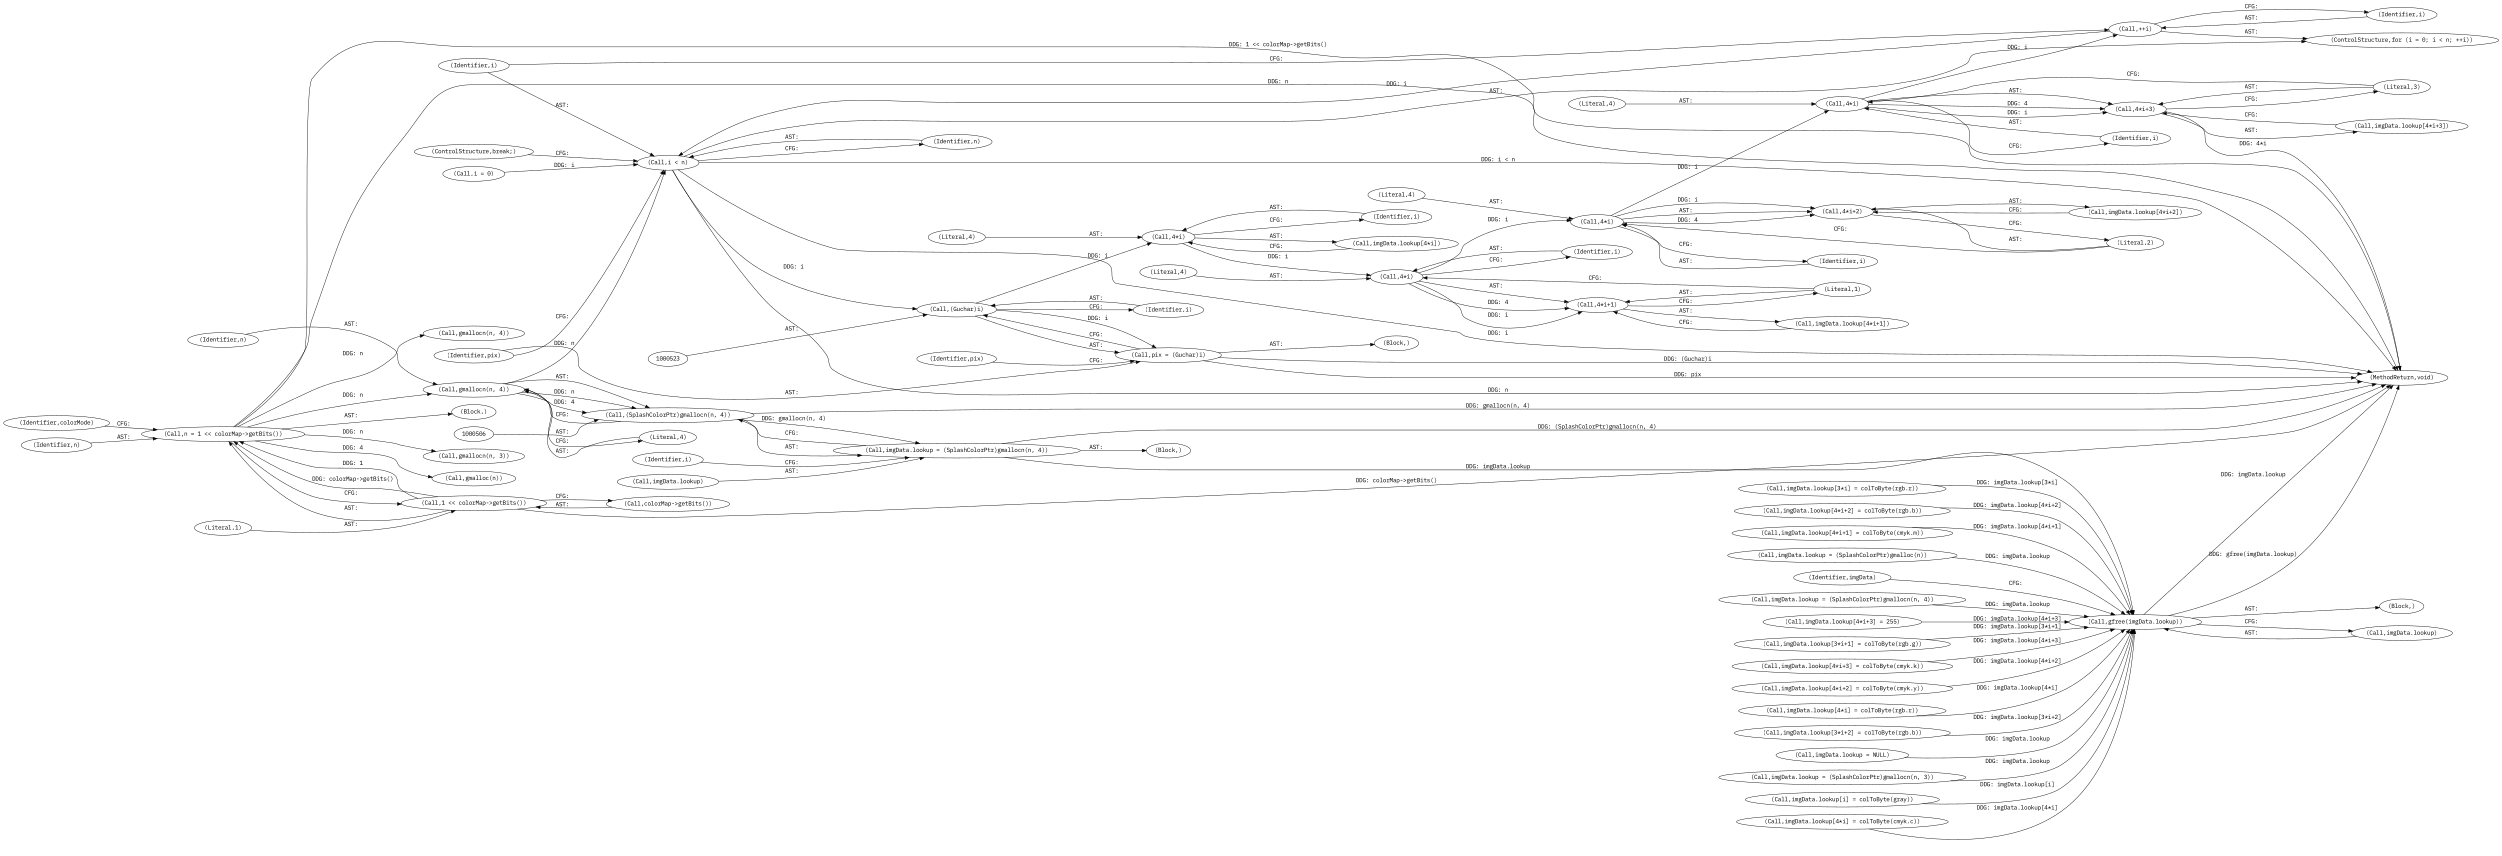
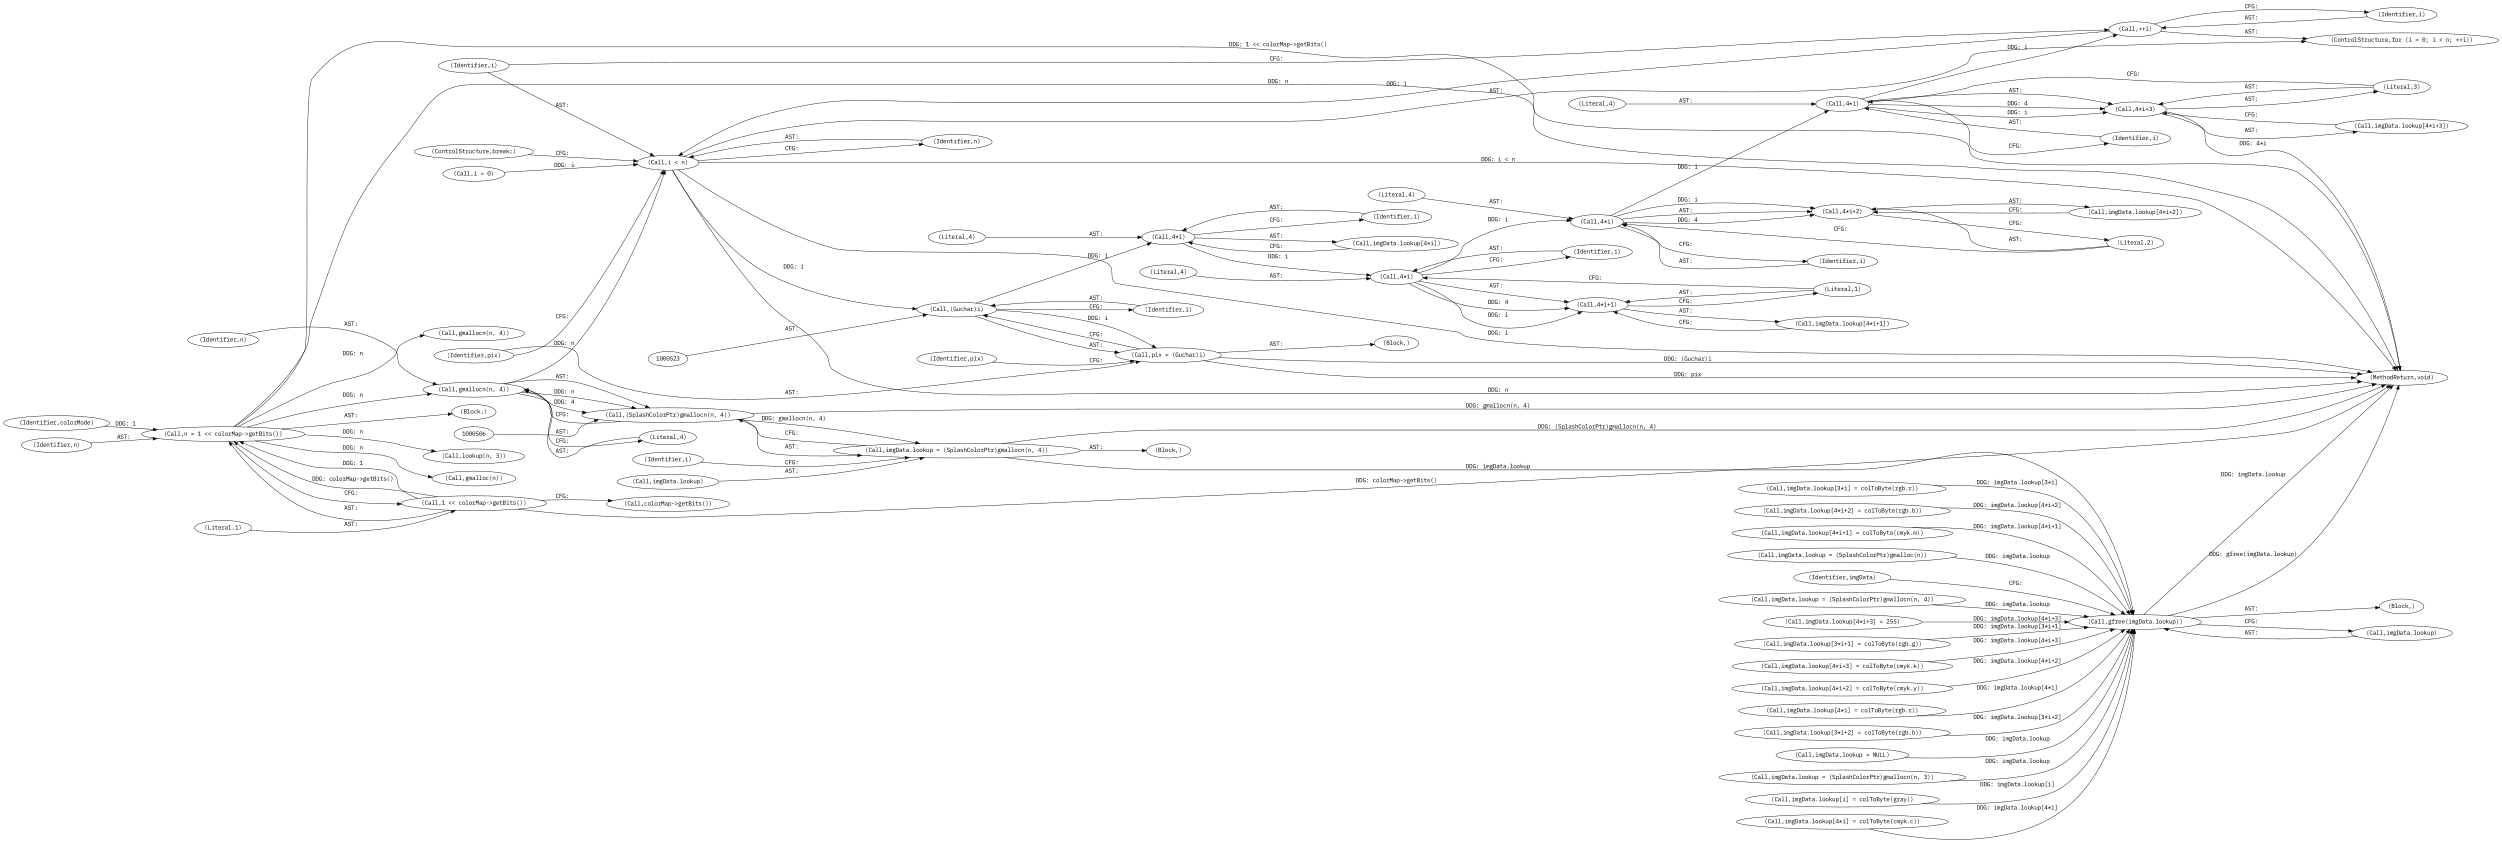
edge "(Call,4*i+3)" -> "(Literal,3)": label "CFG: " -> "AST: "
edge "(Identifier,colorMode)" -> "(Call,n = 1 << colorMap->getBits())": label "CFG: " -> "DDG: 1"
edge "(Call,n = 1 << colorMap->getBits())" -> "(Call,gmalloc(n))": label "DDG: 4" -> "DDG: n"
node "(Call,gmallocn(n, 3))": label "(Call,gmallocn(n, 3))" -> "(Call,lookup(n, 3))"
edge "(Call,colorMap->getBits())" -> "(Call,1 << colorMap->getBits())": removed, label "AST:"
